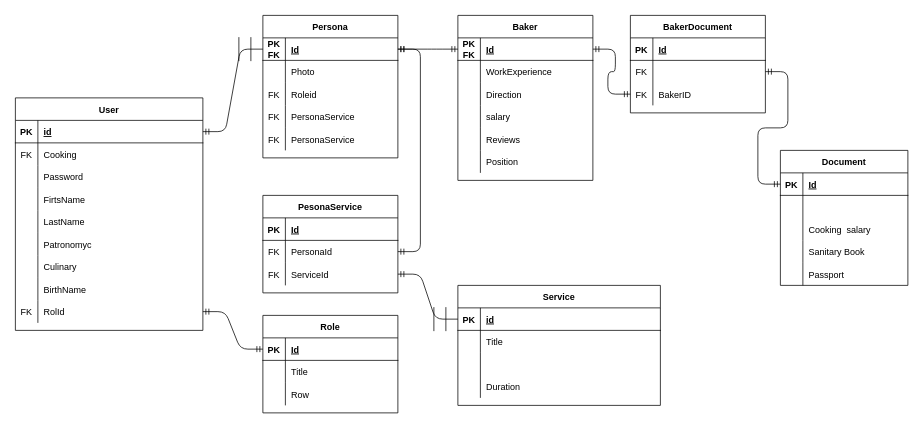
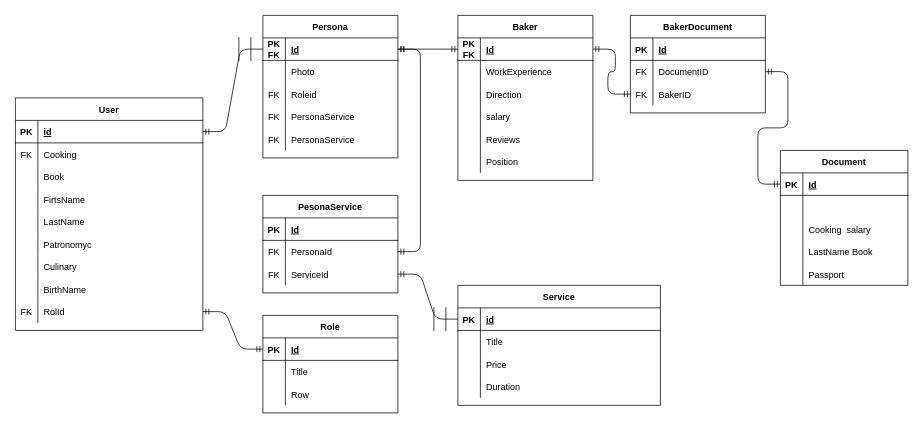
node "DocumentID": added
node "Password": label "Password" -> "Book"
node "Sanitary Book": label "Sanitary Book" -> "LastName Book"
node "Price": added
